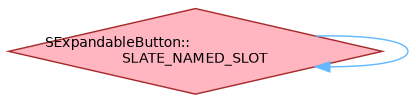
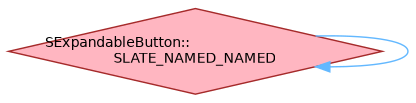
node "SExpandableButton:: SLATE_NAMED_SLOT": label "SExpandableButton:: SLATE_NAMED_SLOT" -> "SExpandableButton:: SLATE_NAMED_NAMED"
